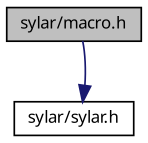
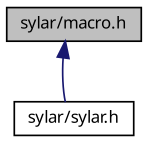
edge "sylar/macro.h" -> "sylar/sylar.h": reversed
